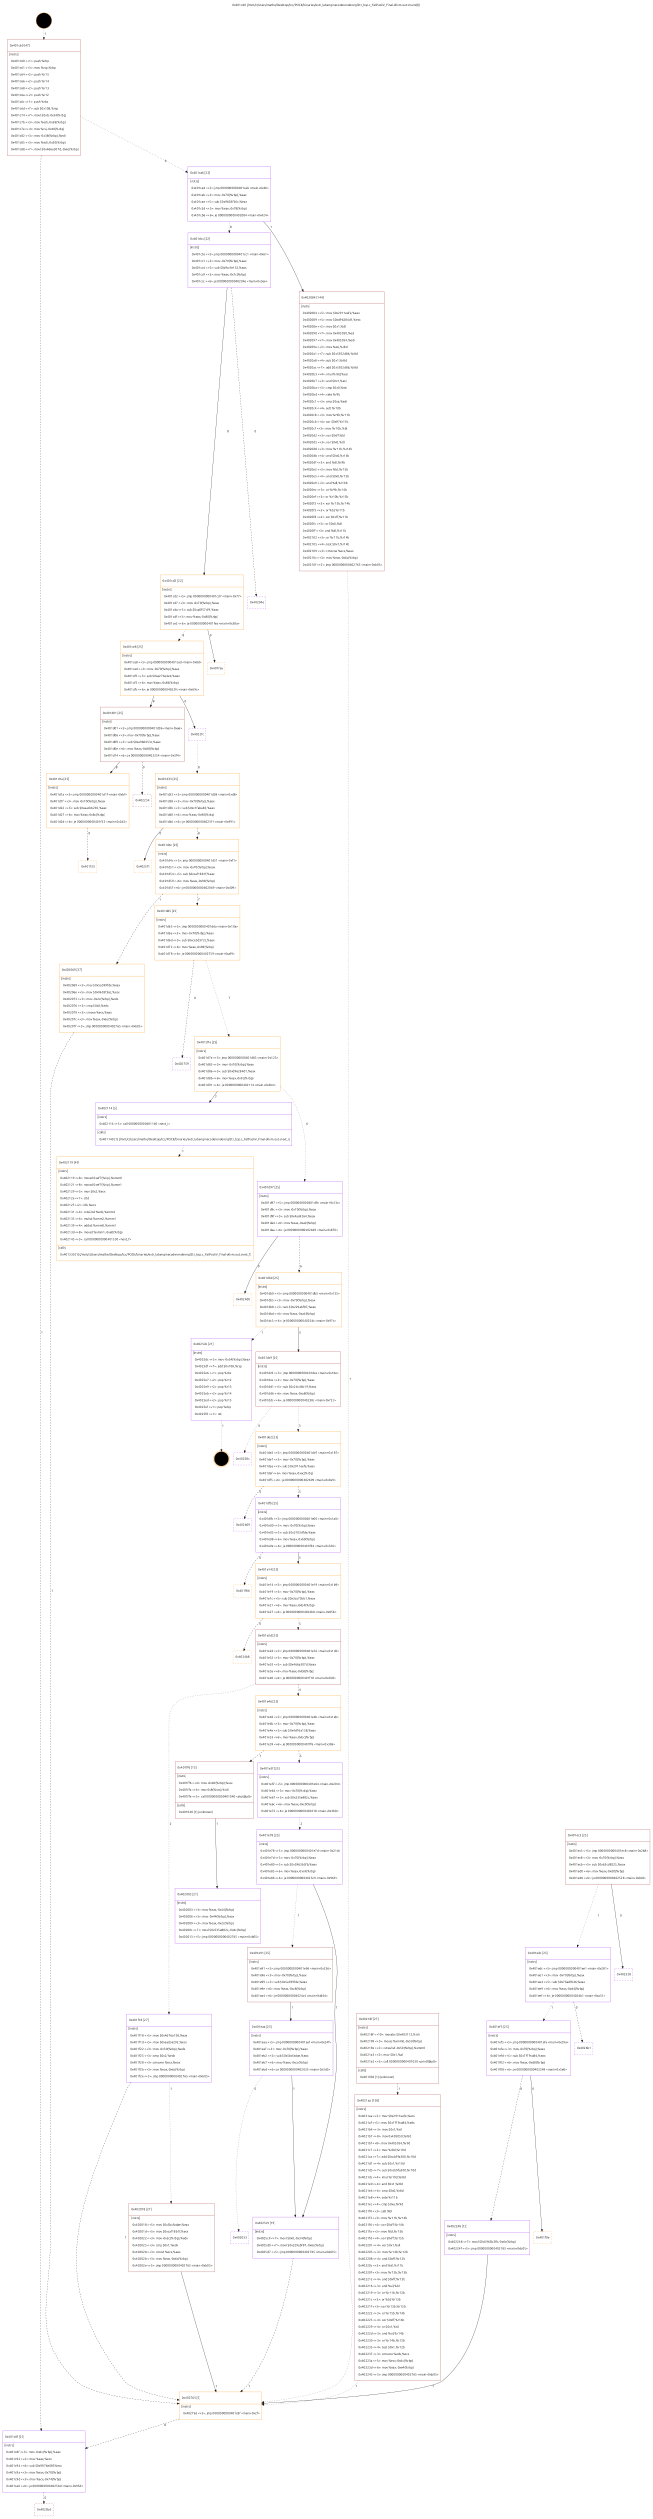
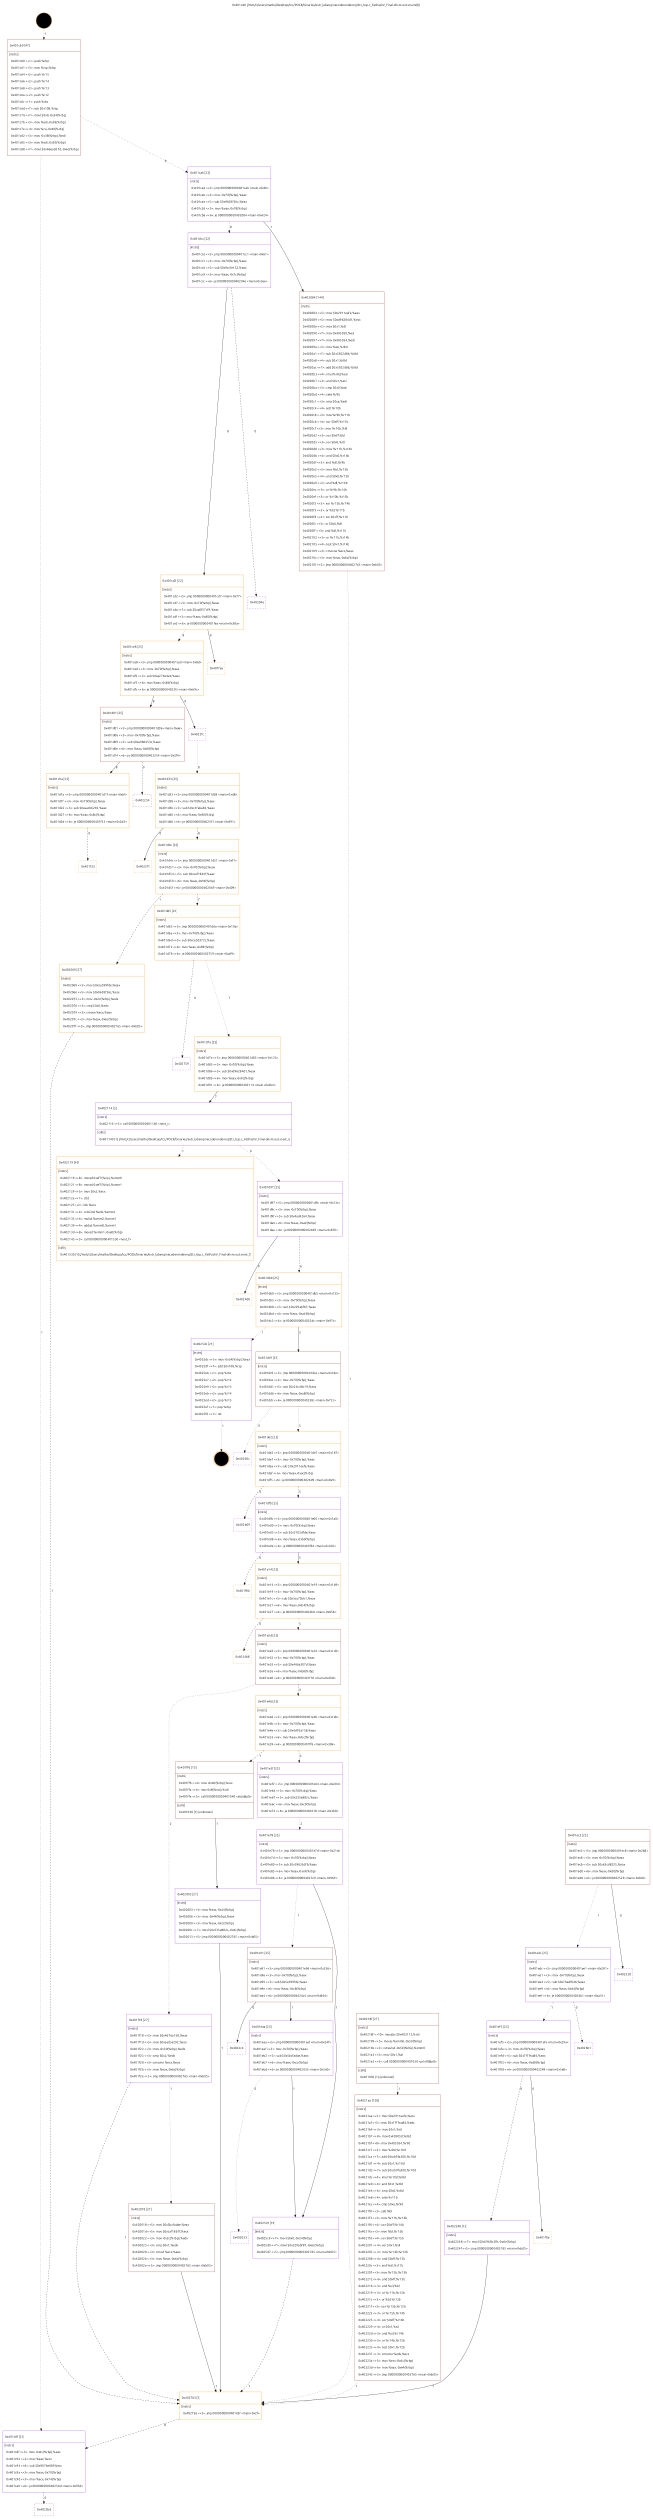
edge "0x401d7e [25]" -> "0x401d97 [25]": now "0x402114 [5]" -> "0x401d97 [25]"
edge "0x401c60 [47]" -> "0x401c8f [23]": style dashed -> dotted
node "0x4024c4": added
edge "0x402003 [21]" -> "0x402765 [5]": added, label "1"
